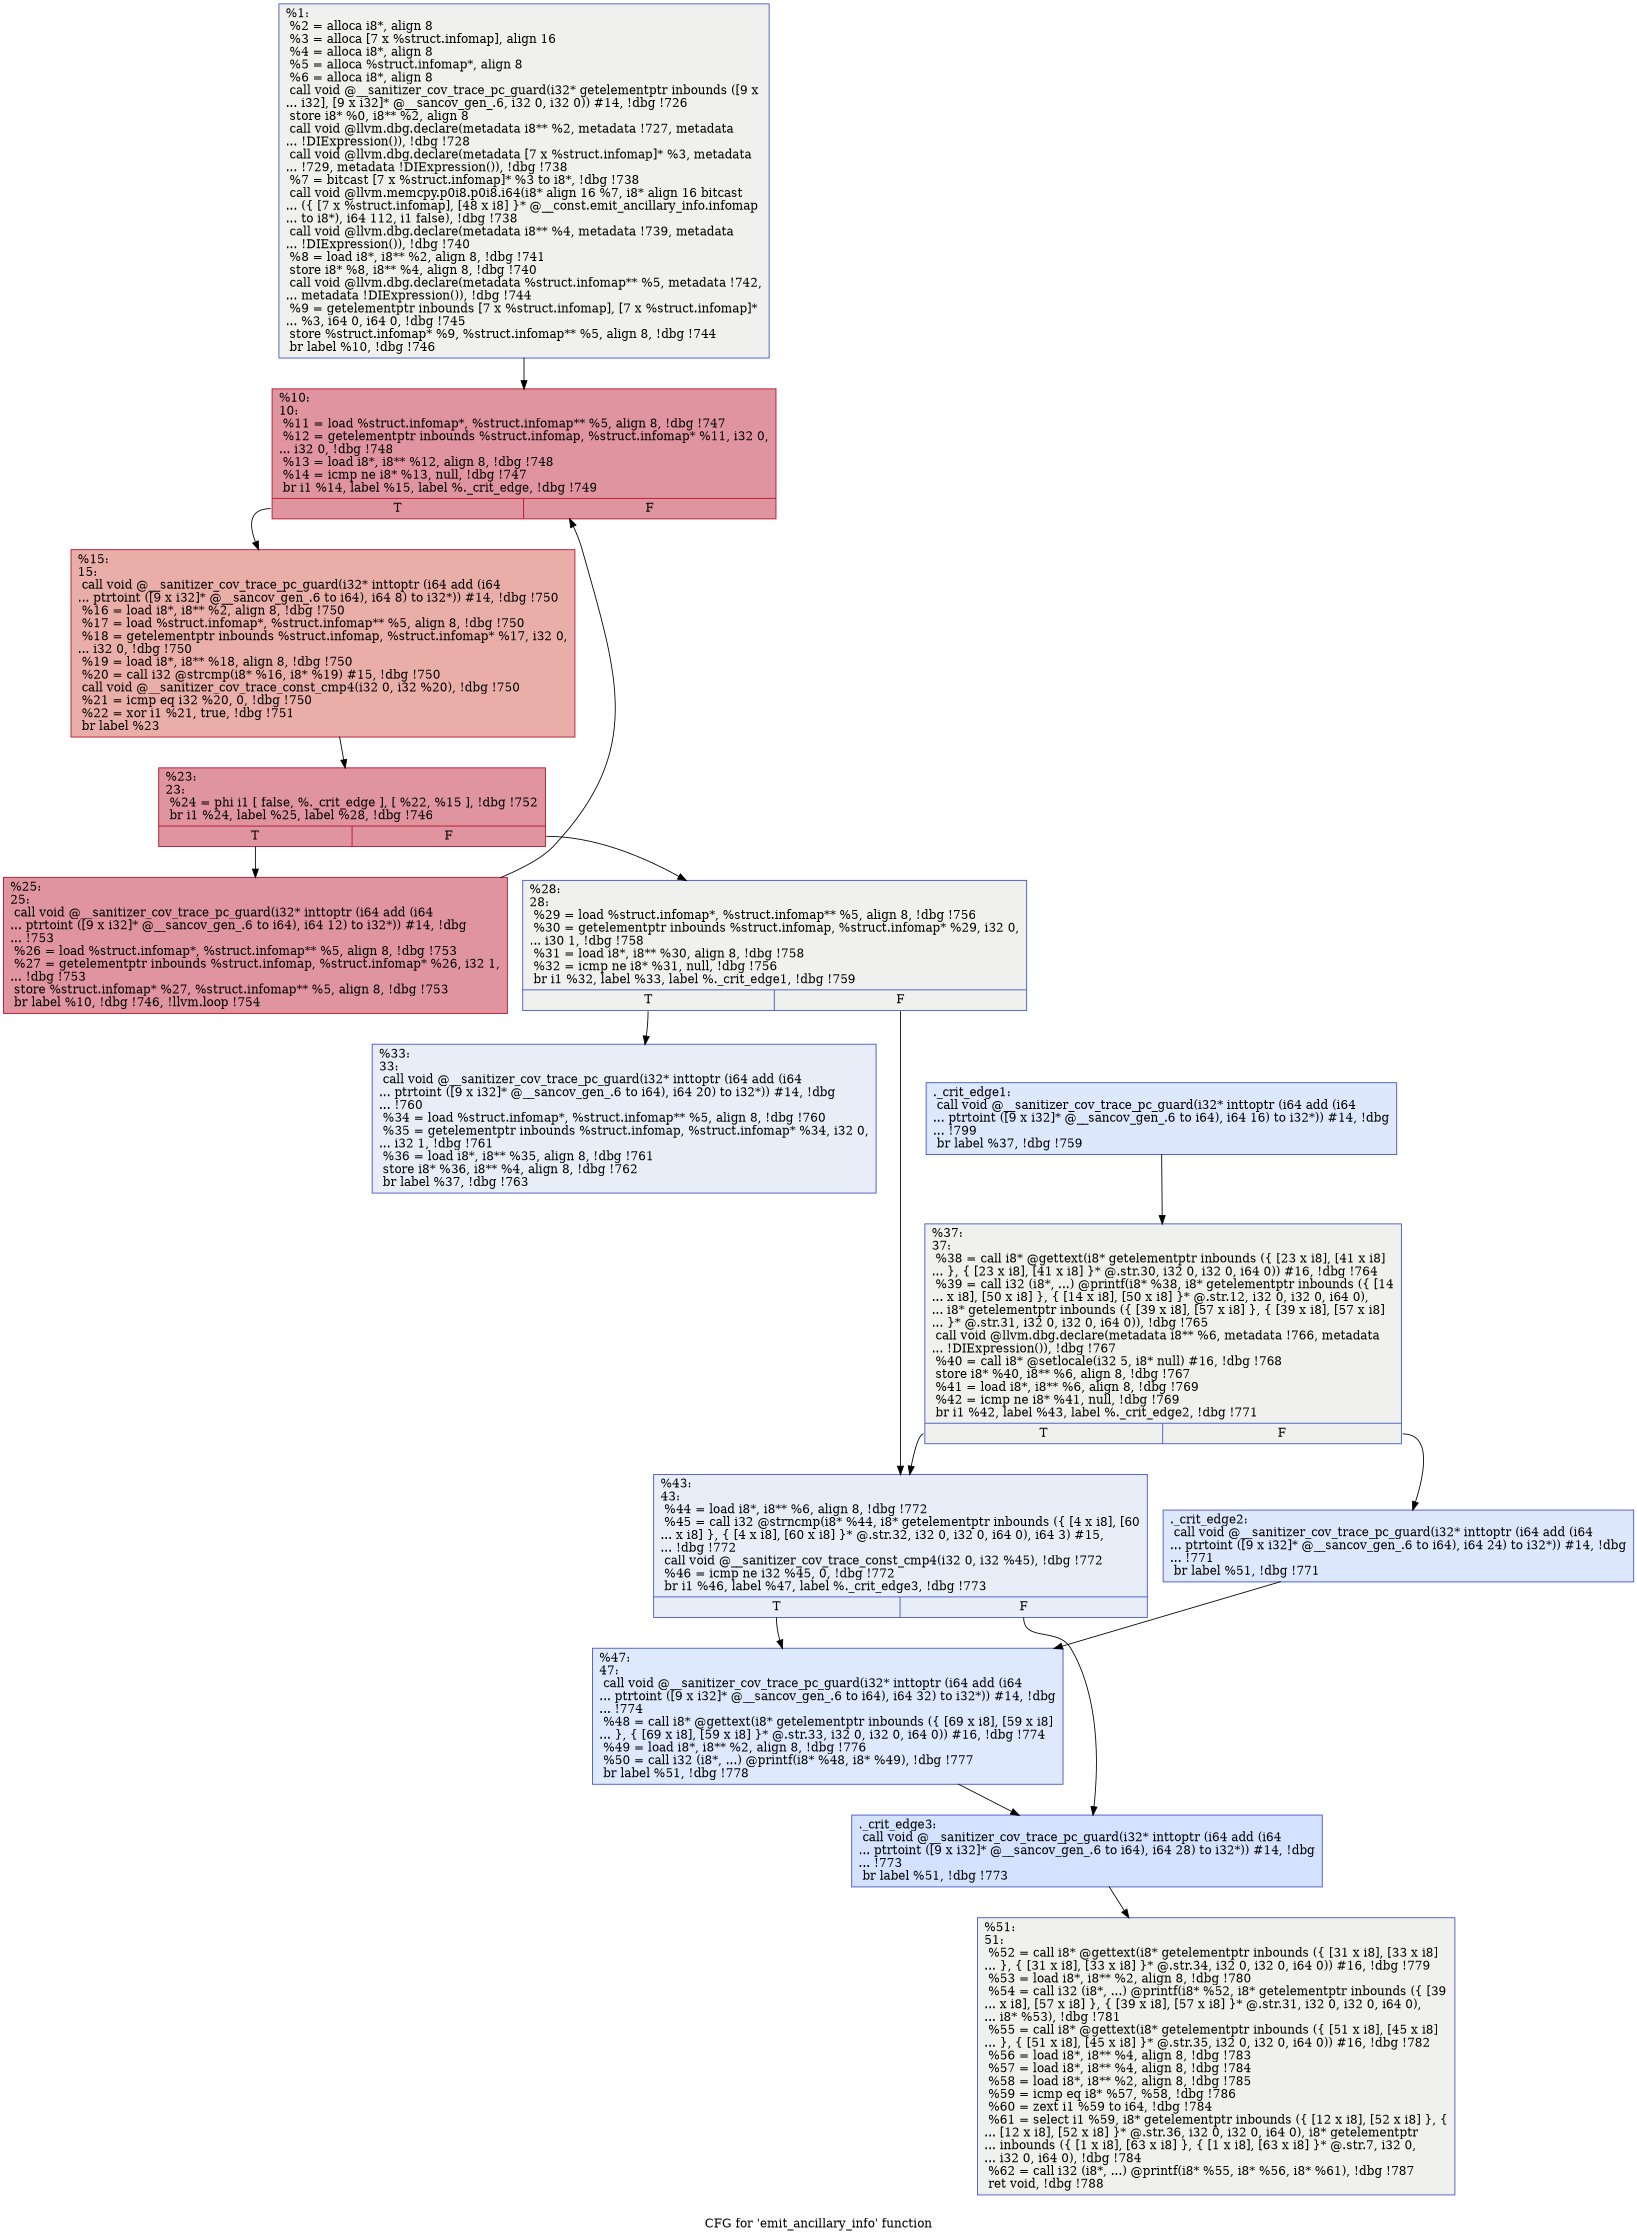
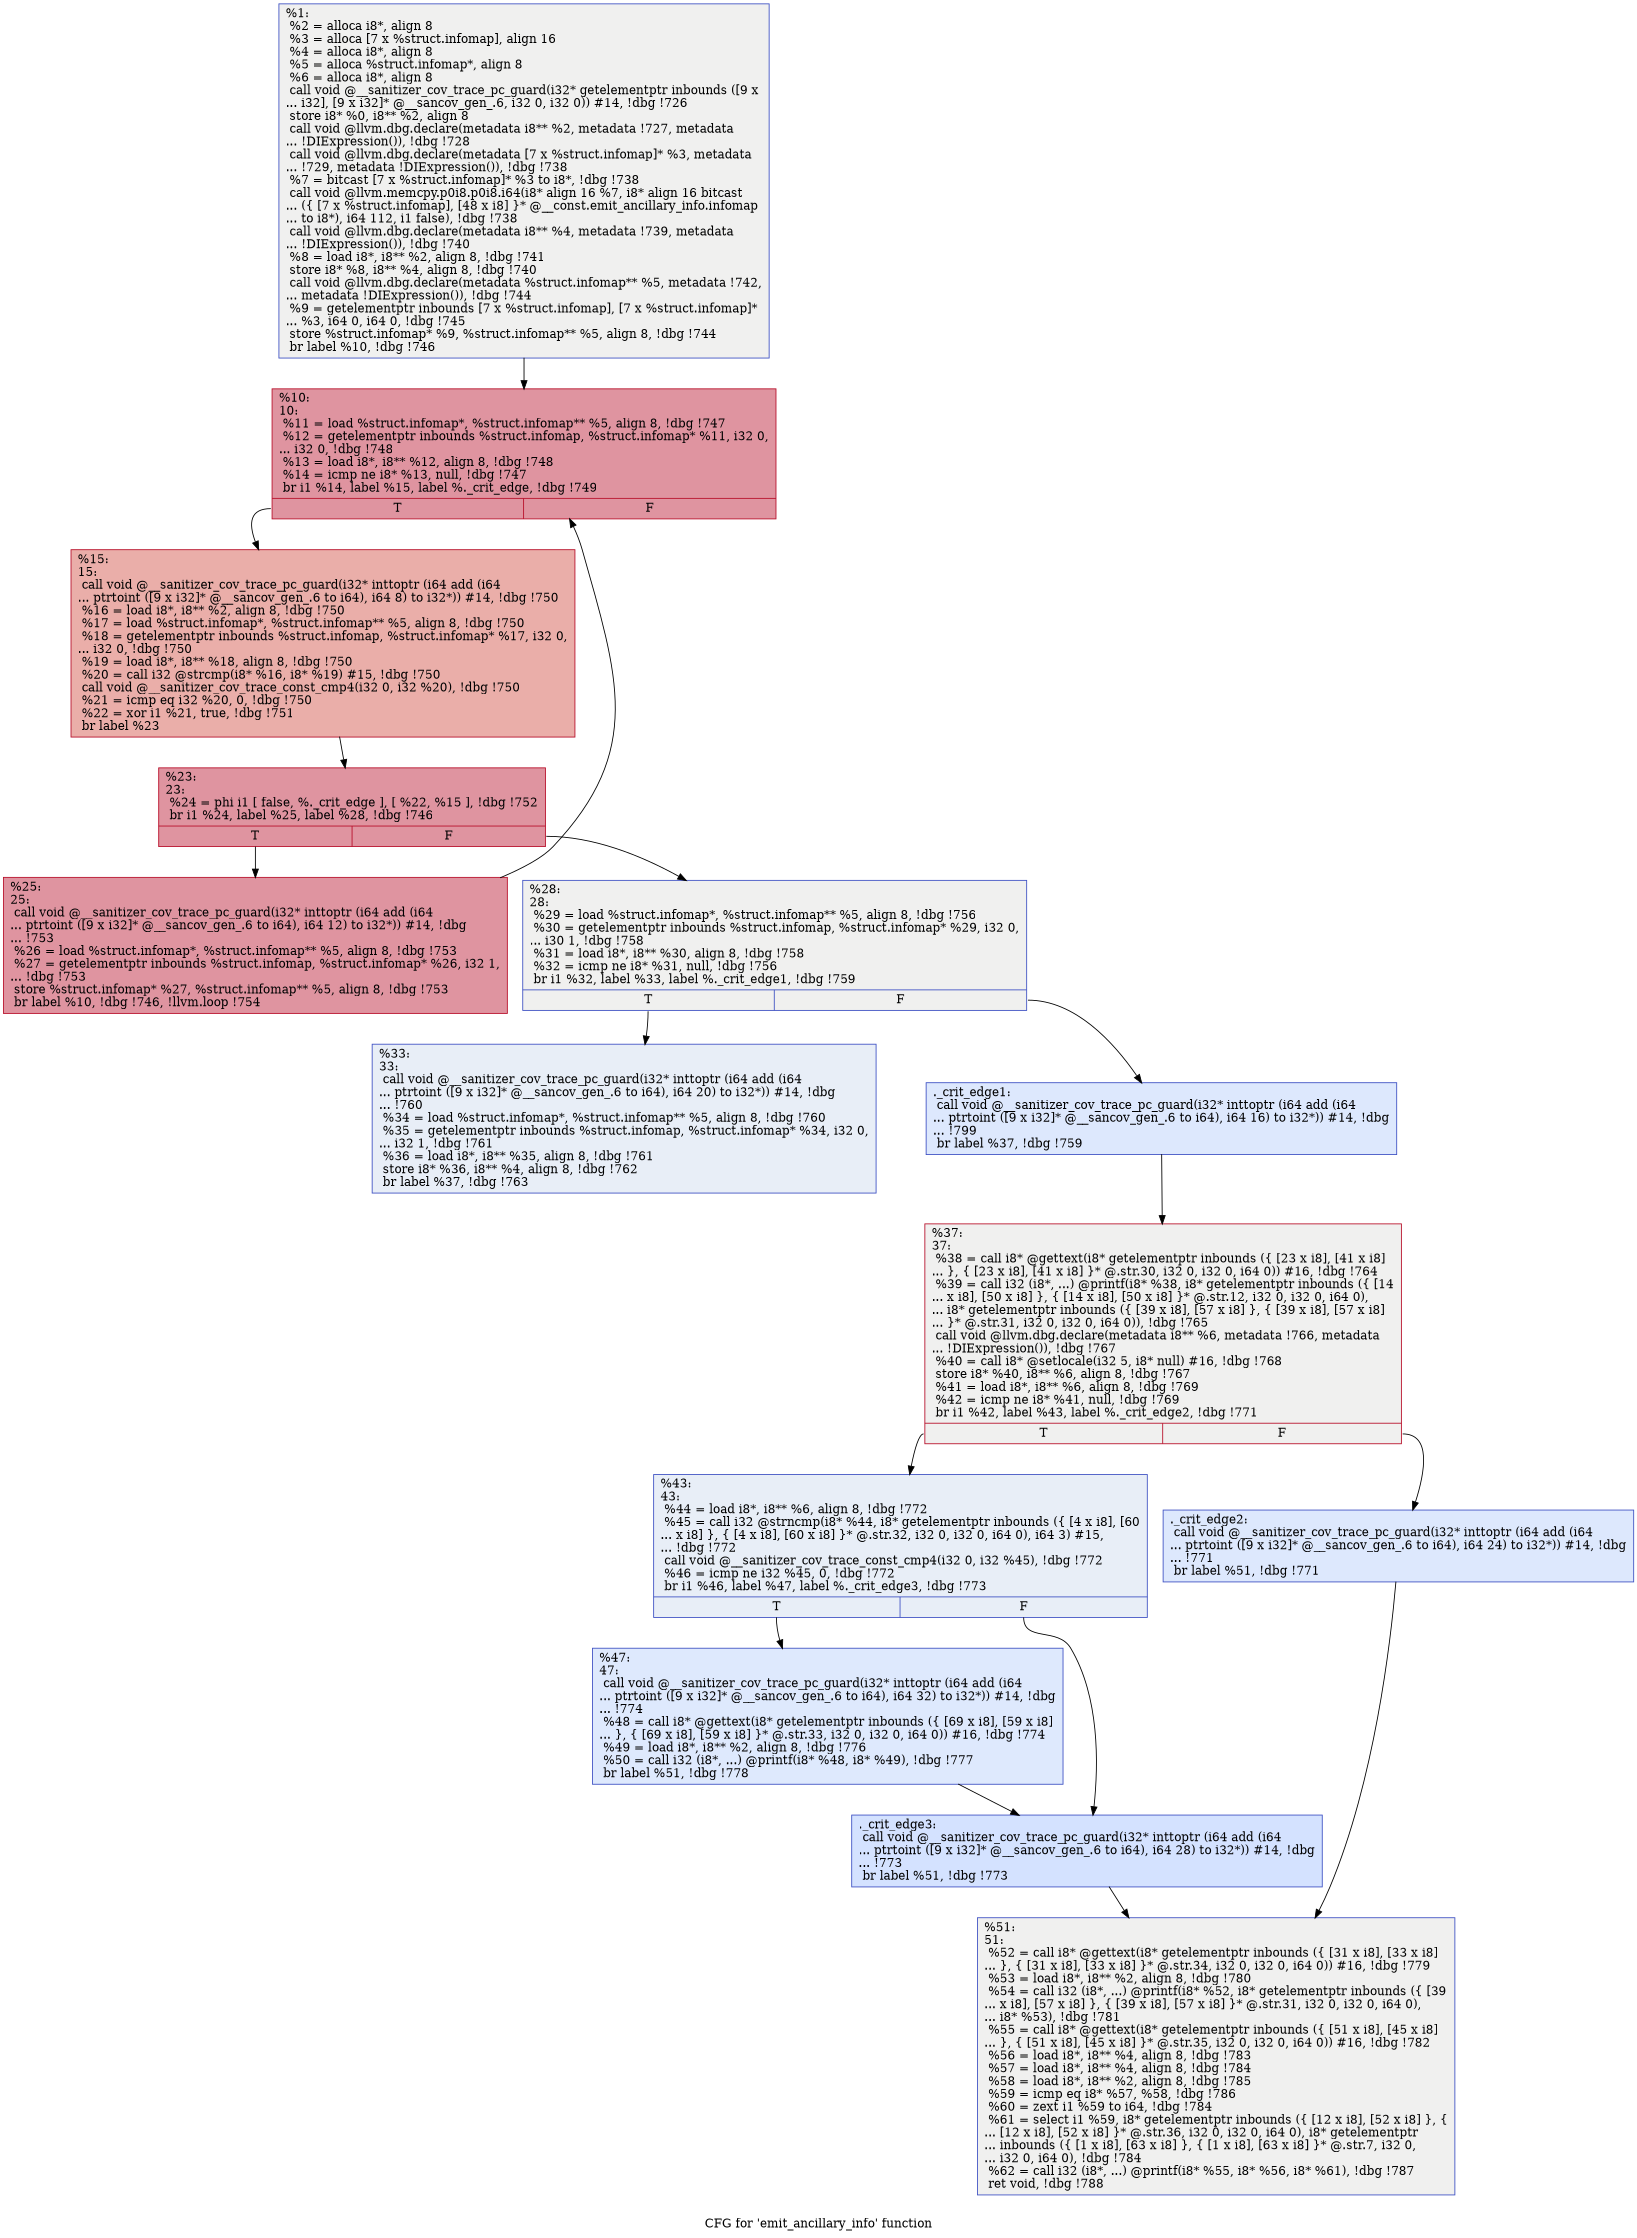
edge "%28:" -> "%43:": now "%28:" -> "._crit_edge1:"
node "%37:": color #3d50c3ff -> #b70d28ff
edge "._crit_edge2:" -> "%47:": now "._crit_edge2:" -> "%51:"
